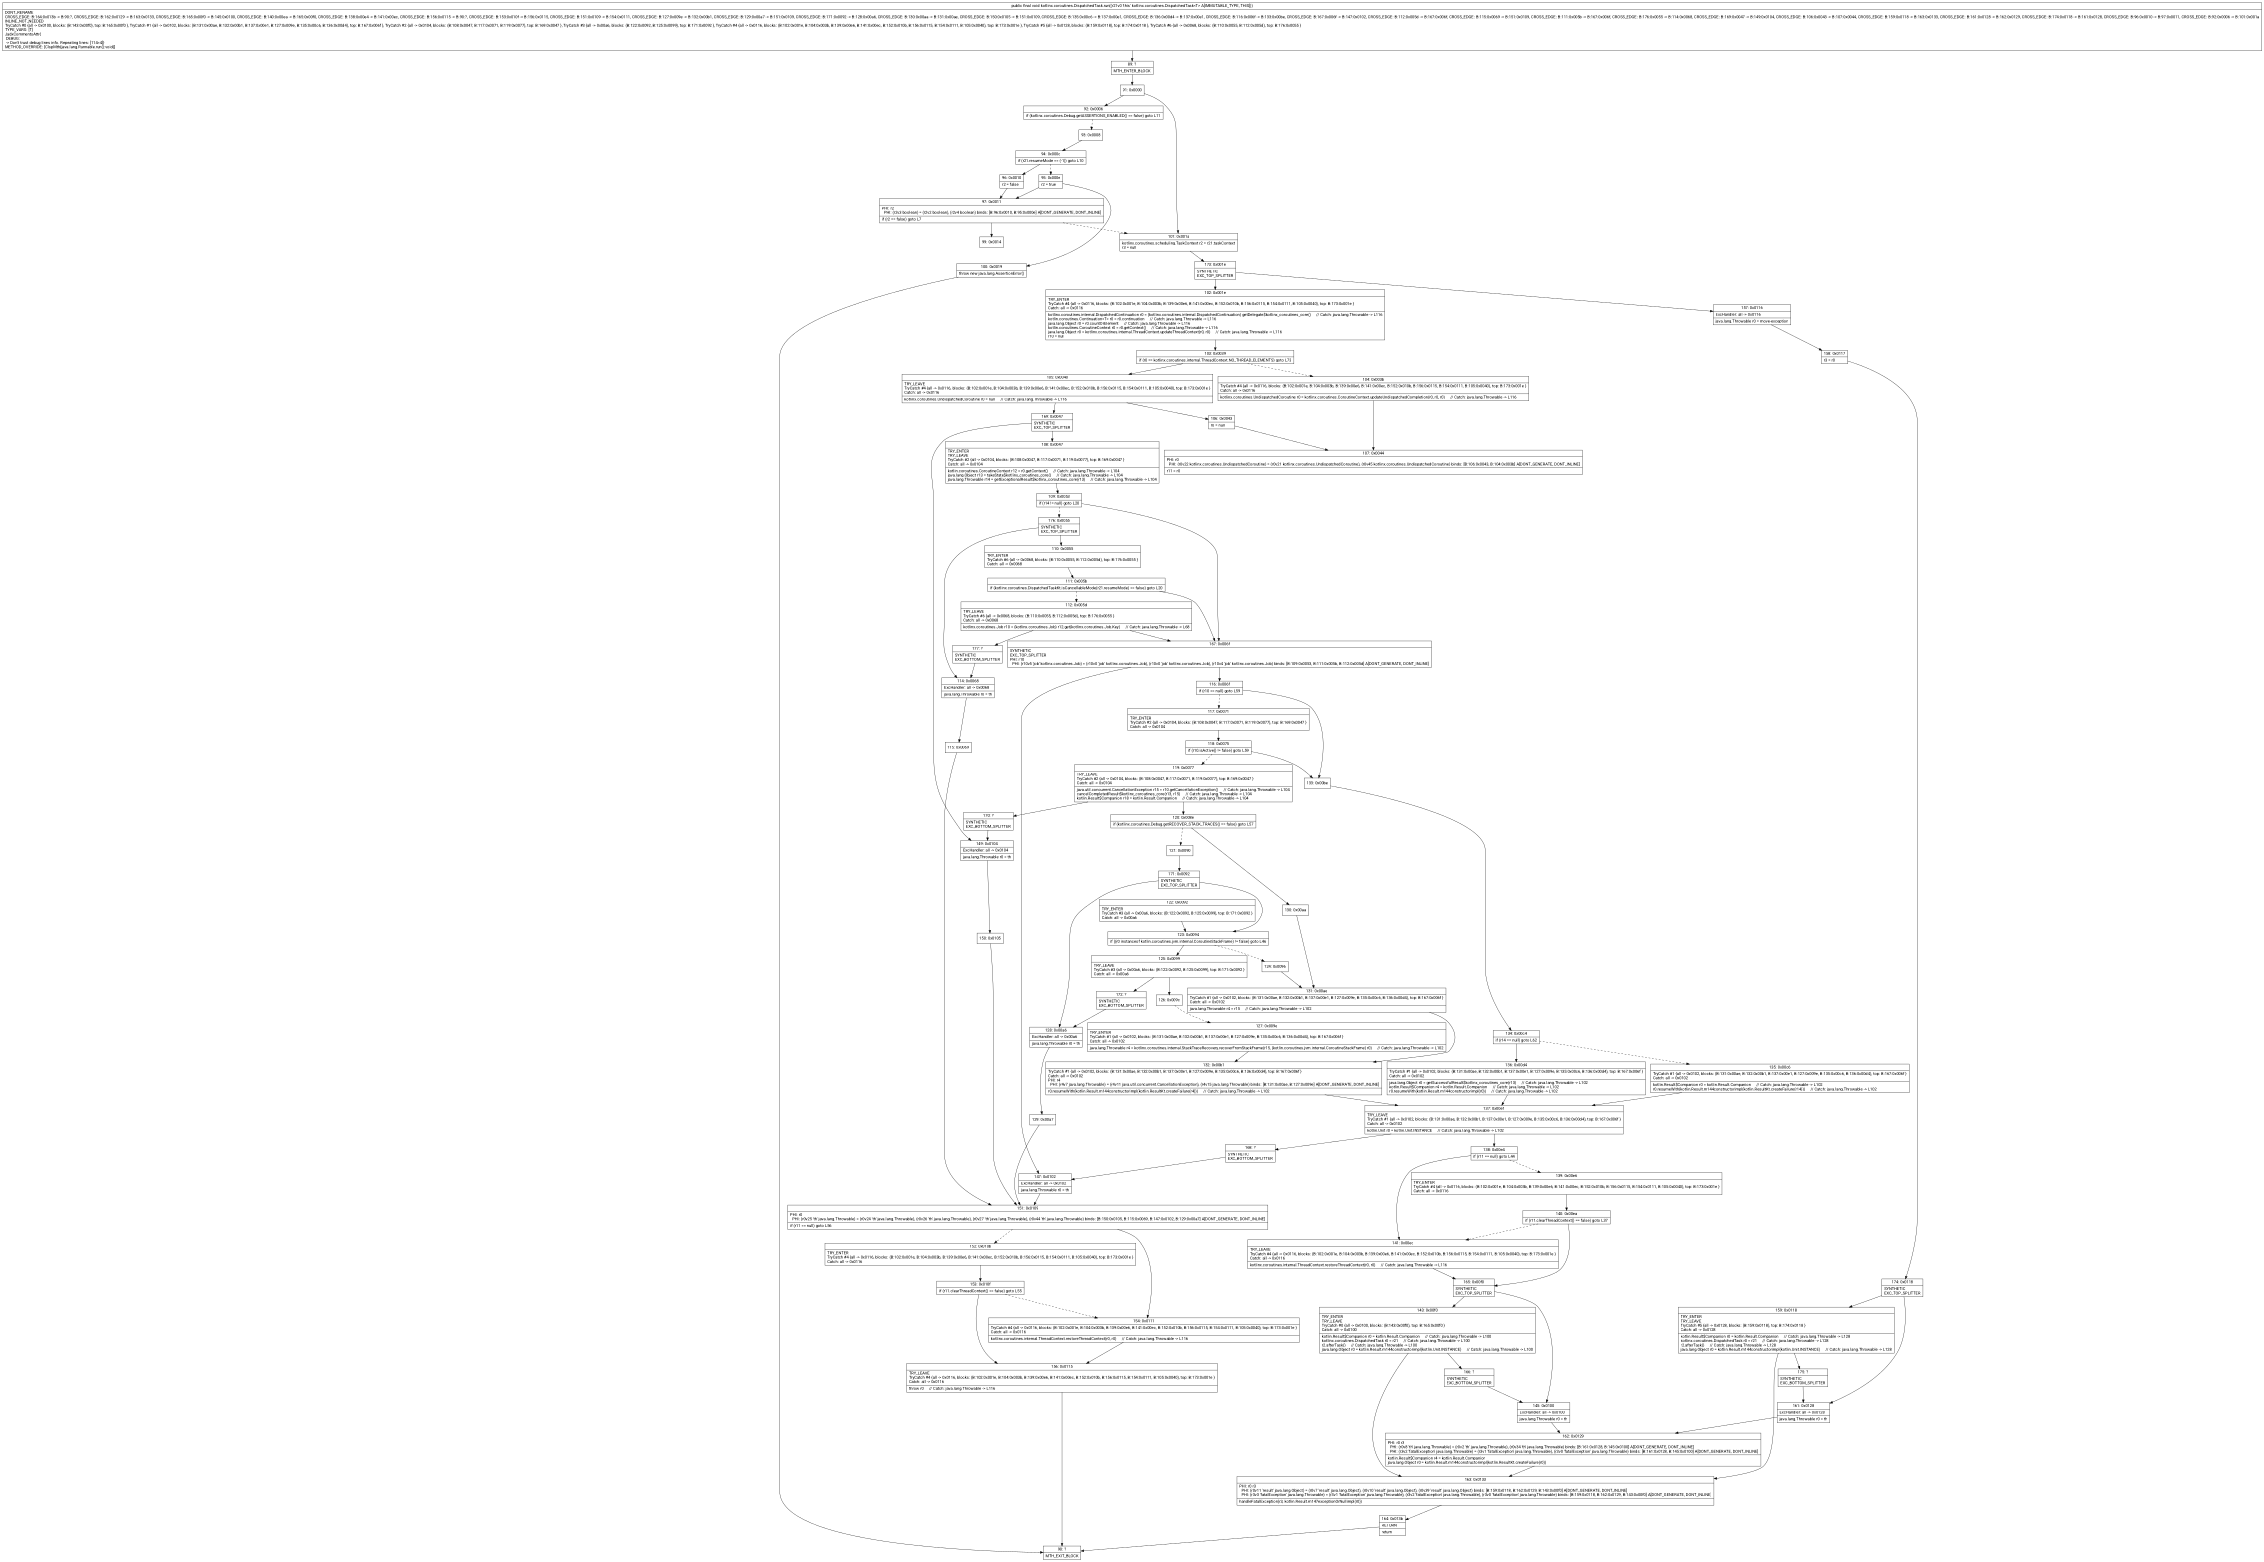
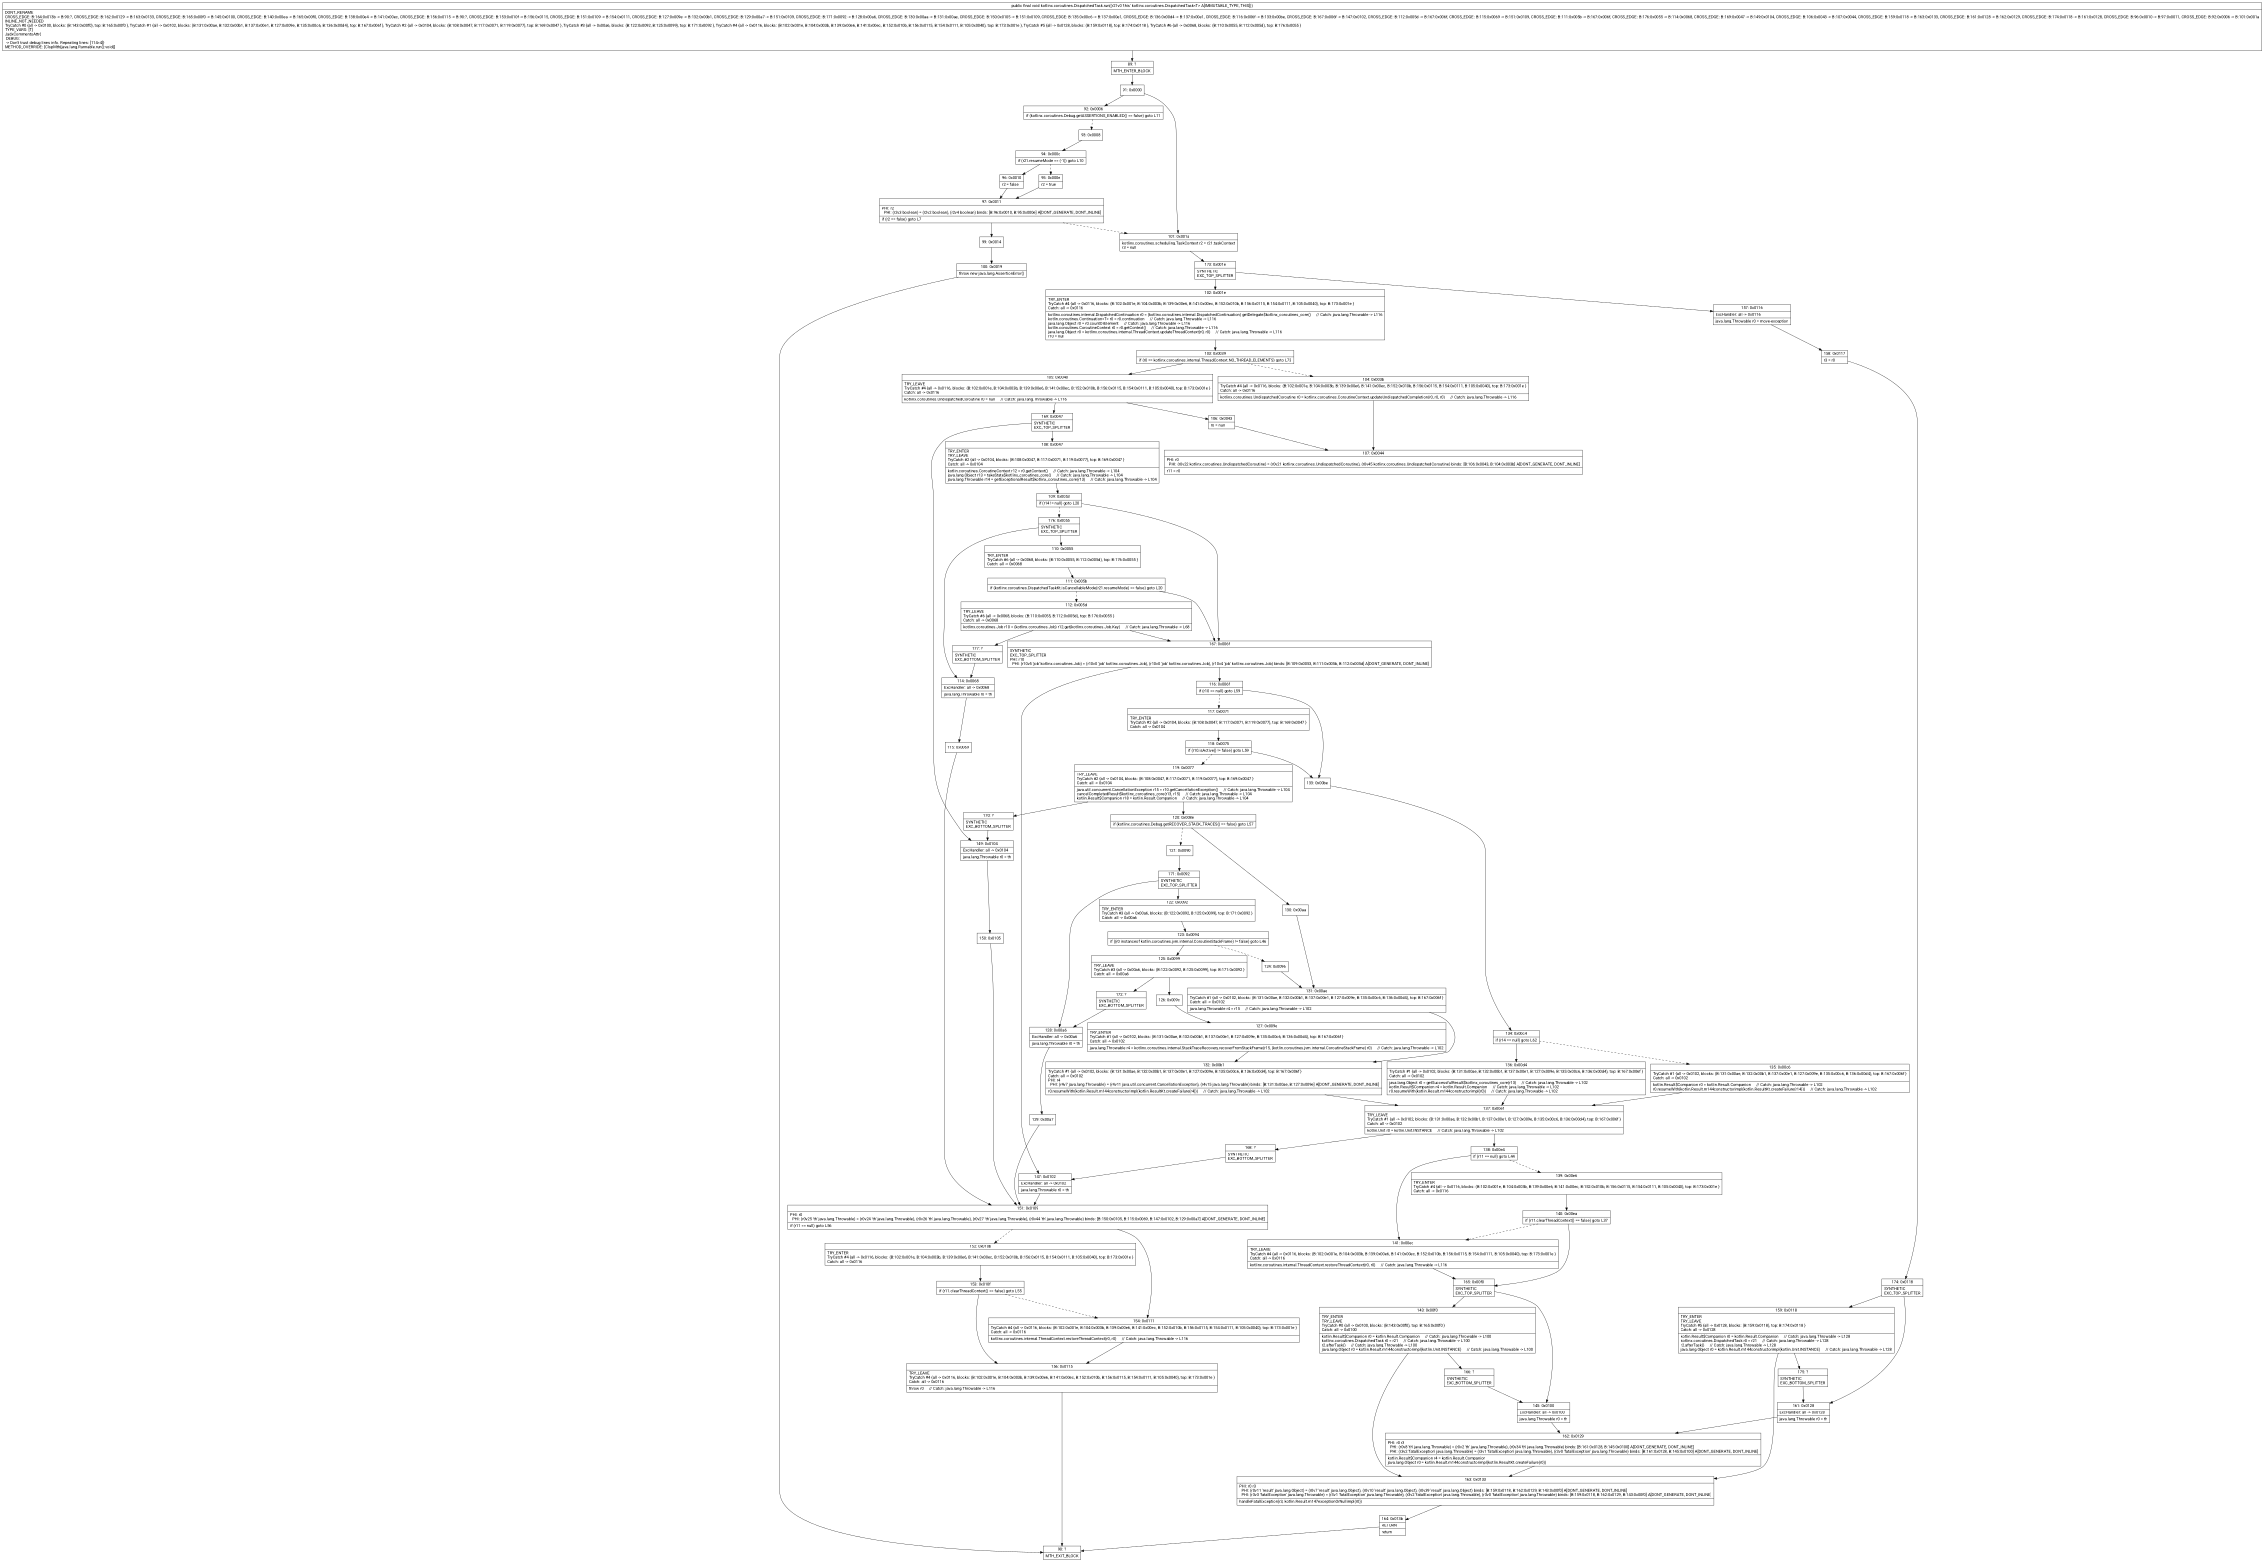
edge "95: 0x000e" -> "100: 0x0019": now "99: 0x0014" -> "100: 0x0019"
edge "171: 0x0092" -> "123: 0x0094": now "171: 0x0092" -> "122: 0x0092"
edge "126: 0x009c" -> "127: 0x009e": style dashed -> solid
